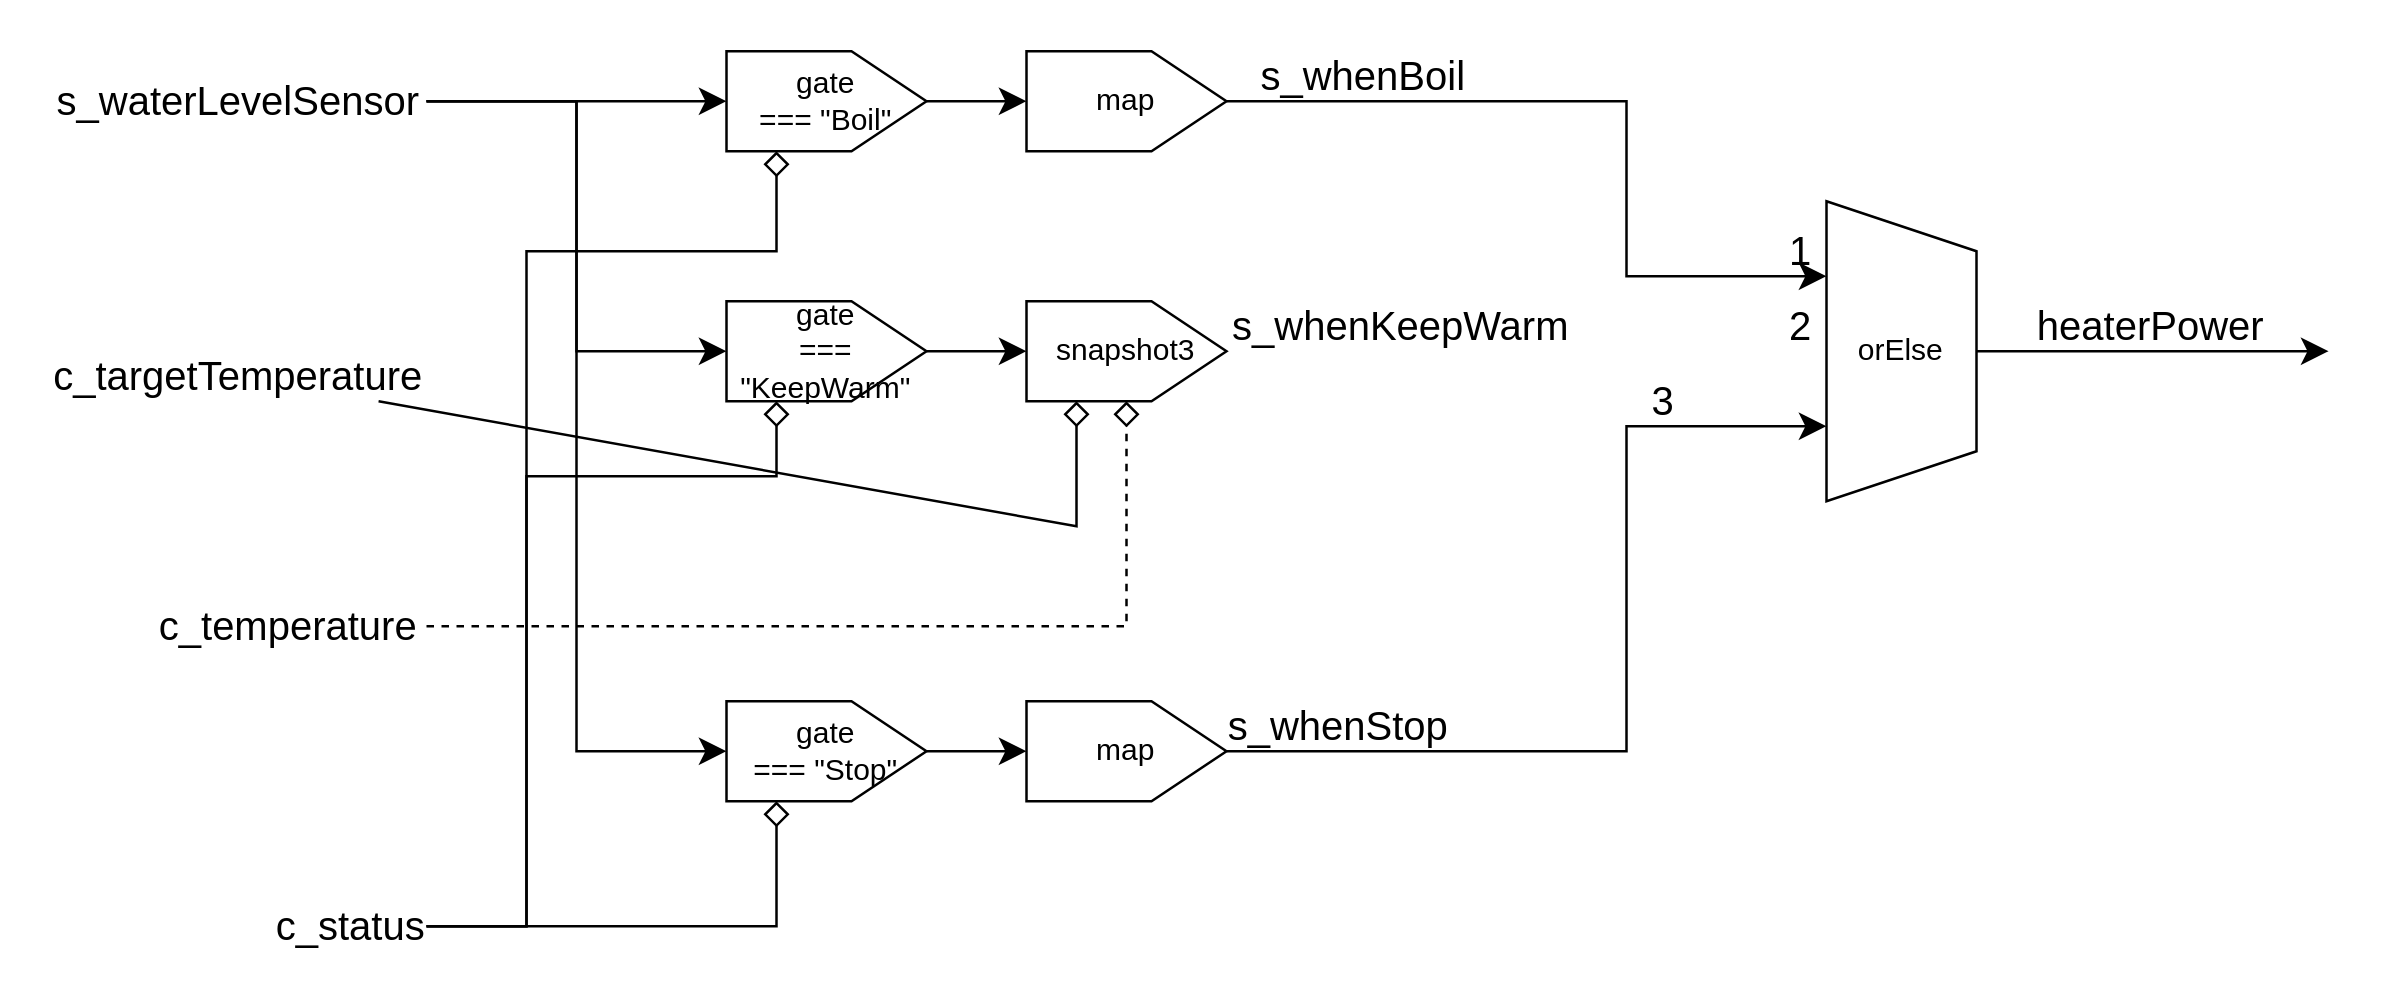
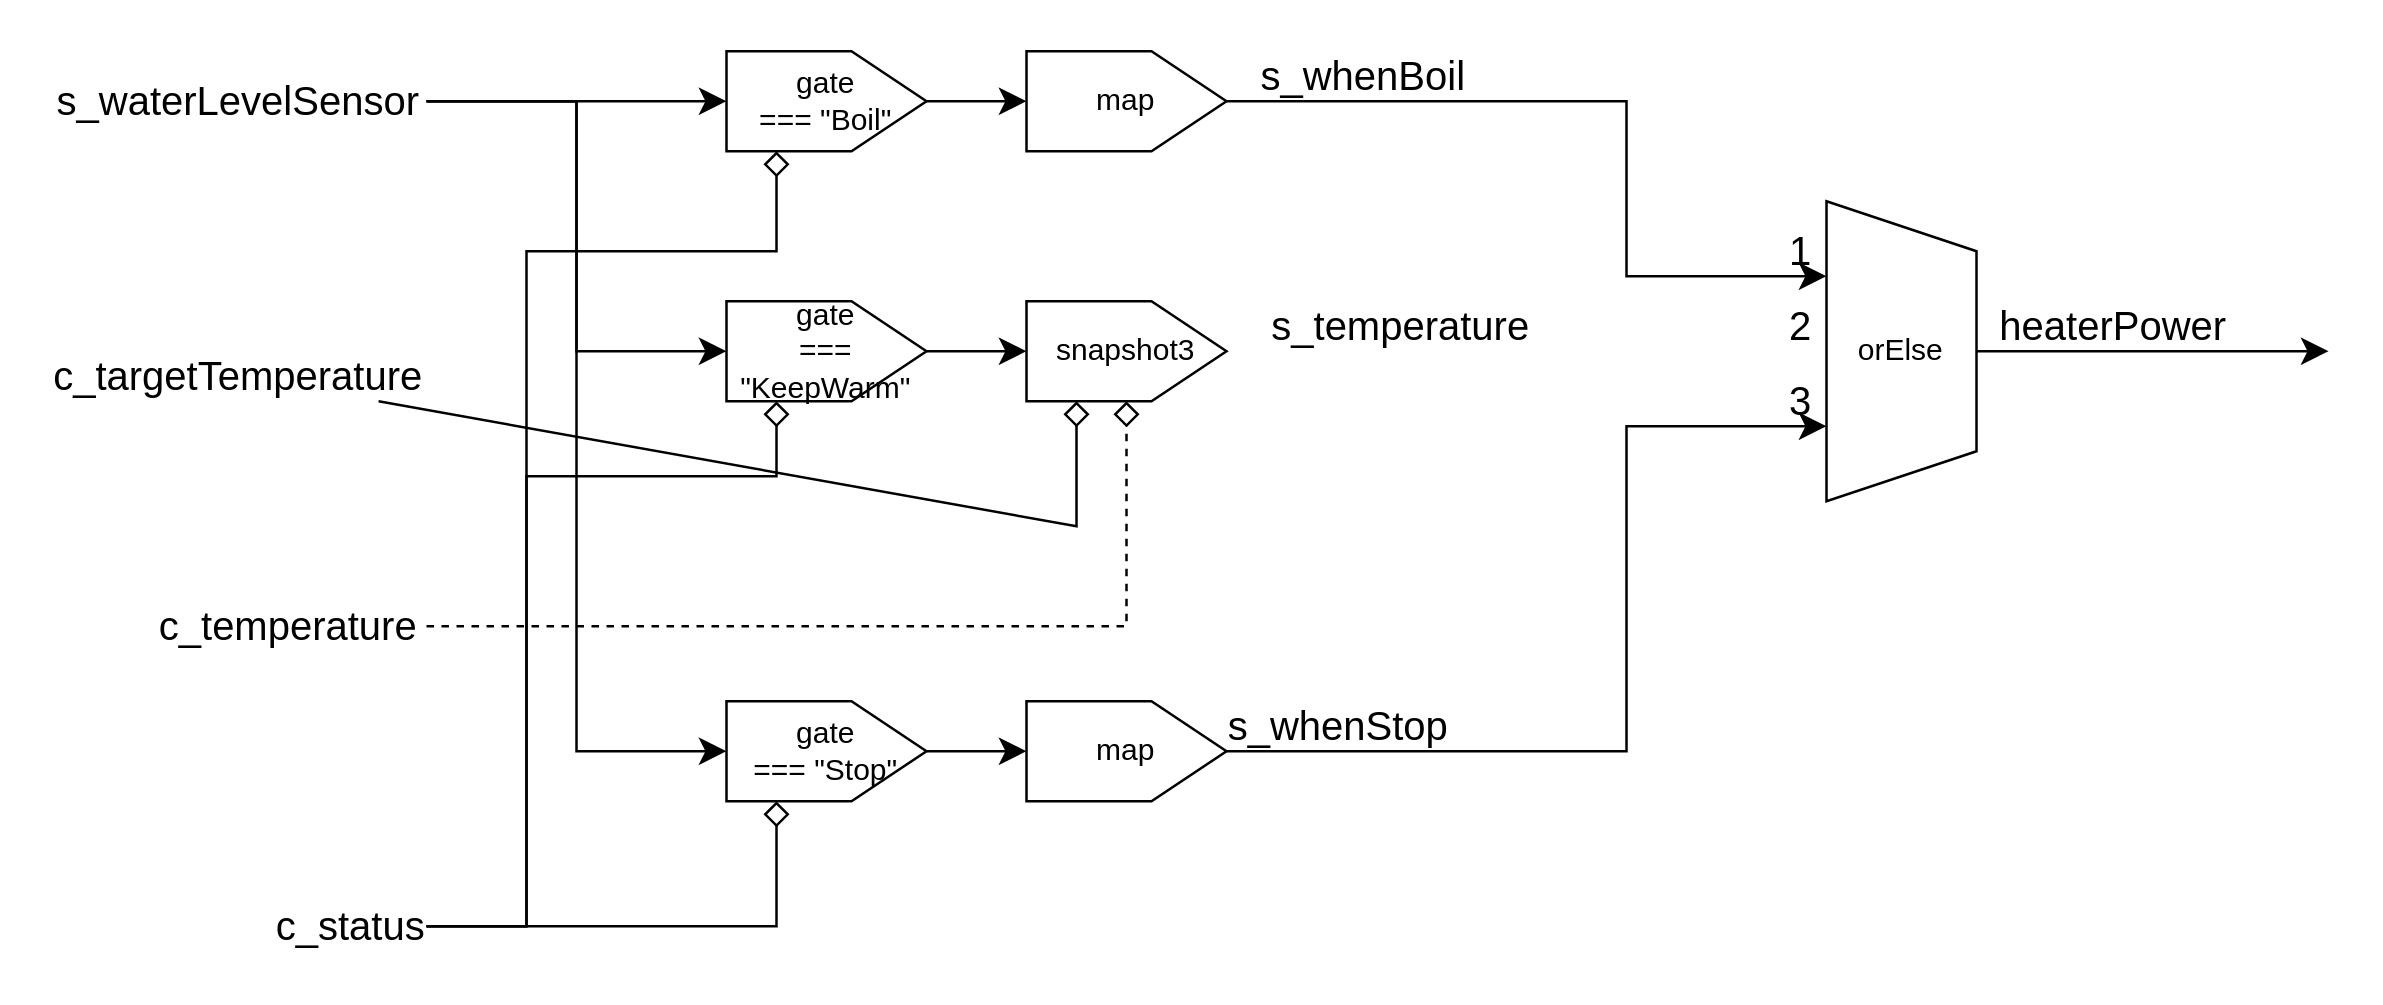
node "s_whenKeepWarm": label "s_whenKeepWarm" -> "s_temperature"
node "heaterPower": moved (2151, 326) -> (2114, 326)
node "3": moved (1664, 401) -> (1801, 401)
